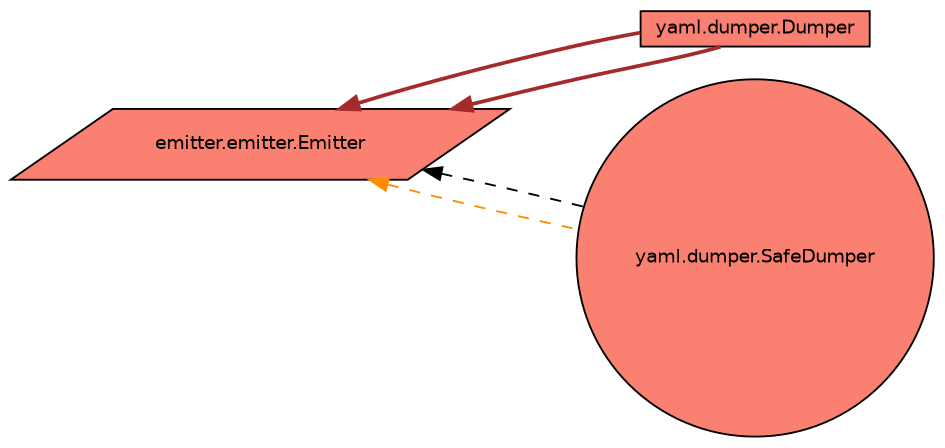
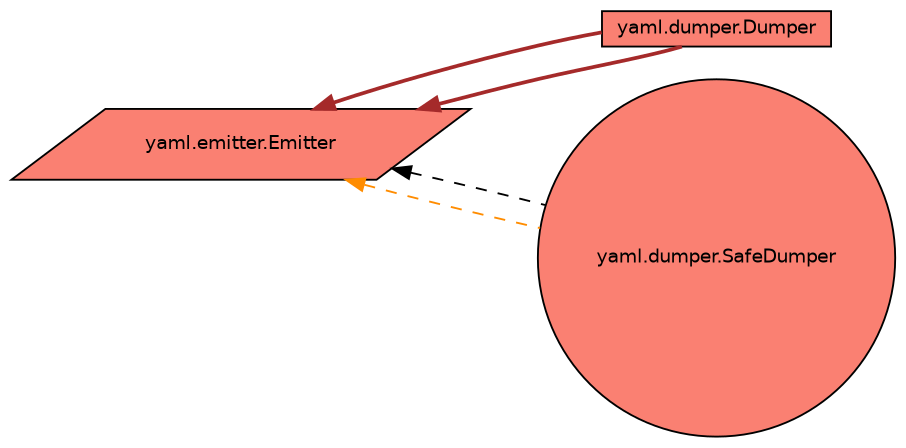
node "emitter.emitter.Emitter": label "emitter.emitter.Emitter" -> "yaml.emitter.Emitter"
